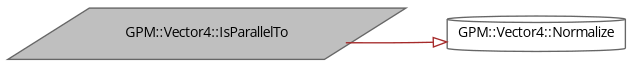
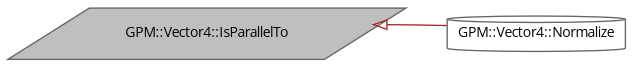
edge "GPM::Vector4::IsParallelTo" -> "GPM::Vector4::Normalize": reversed
